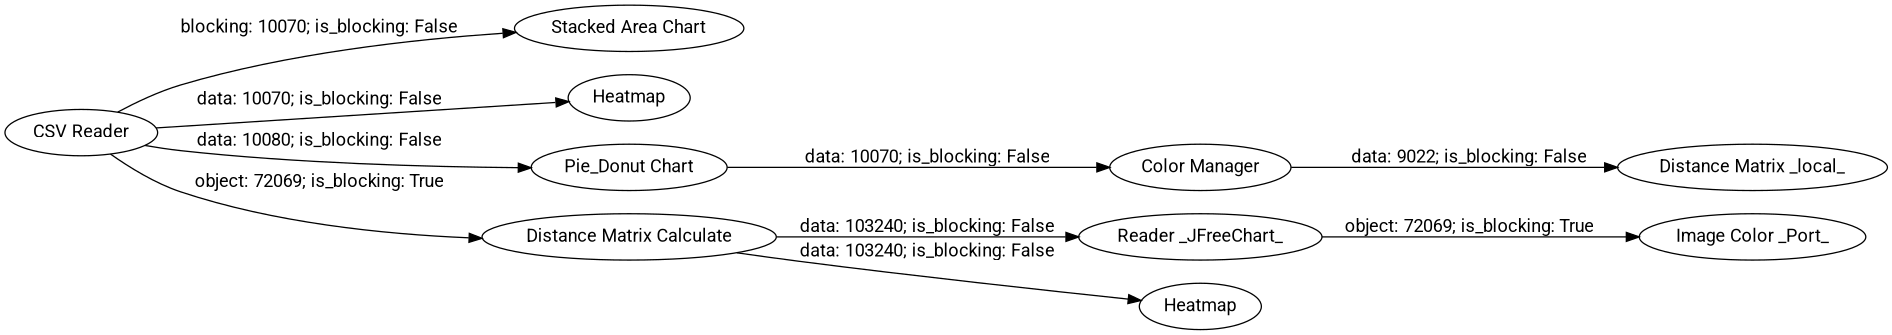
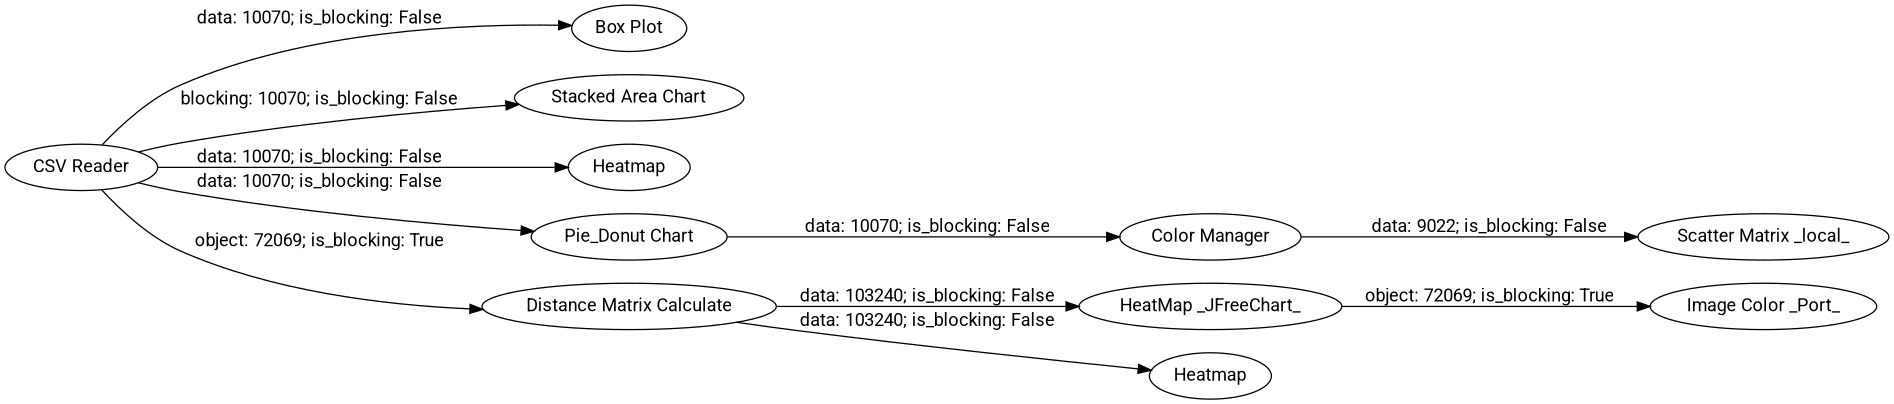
node "Box Plot": added
edge "CSV Reader" -> "Pie_Donut Chart": label "data: 10080; is_blocking: False" -> "data: 10070; is_blocking: False"
node "Distance Matrix _local_": label "Distance Matrix _local_" -> "Scatter Matrix _local_"
node "Reader _JFreeChart_": label "Reader _JFreeChart_" -> "HeatMap _JFreeChart_"
